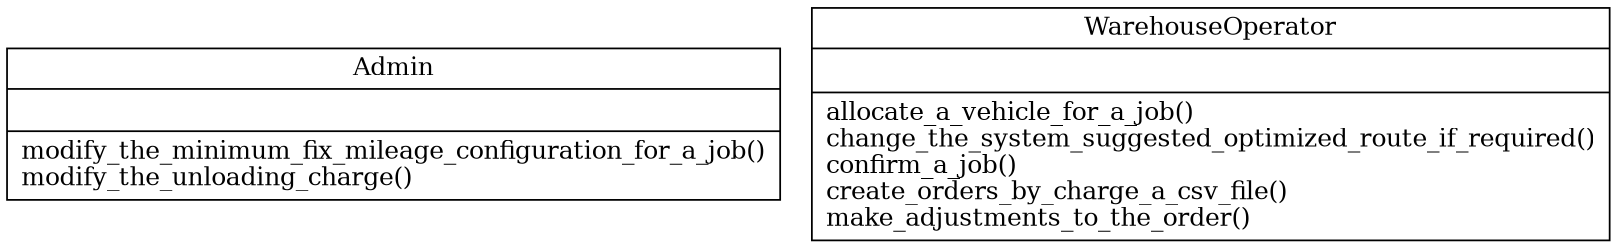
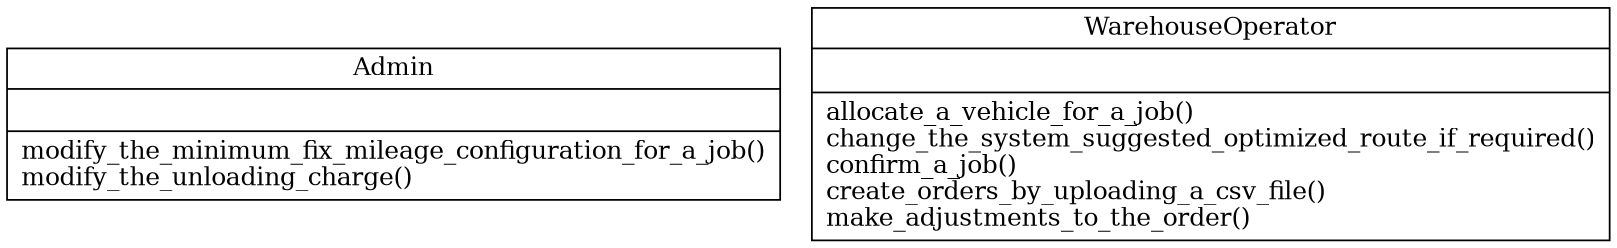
node "WarehouseOperator": text "create_orders_by_charge_a_csv_file()" -> "create_orders_by_uploading_a_csv_file()"
